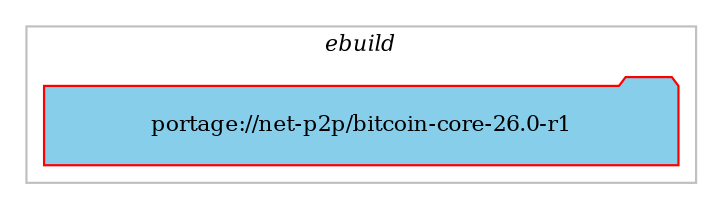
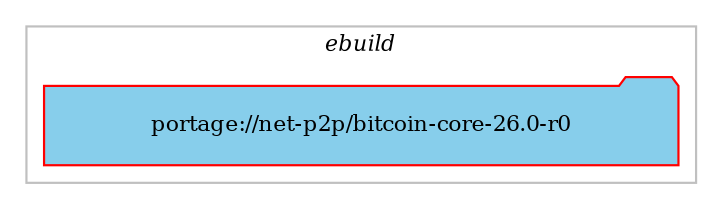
node "portage://net-p2p/bitcoin-core-26.0-r1": label "portage://net-p2p/bitcoin-core-26.0-r1" -> "portage://net-p2p/bitcoin-core-26.0-r0"
